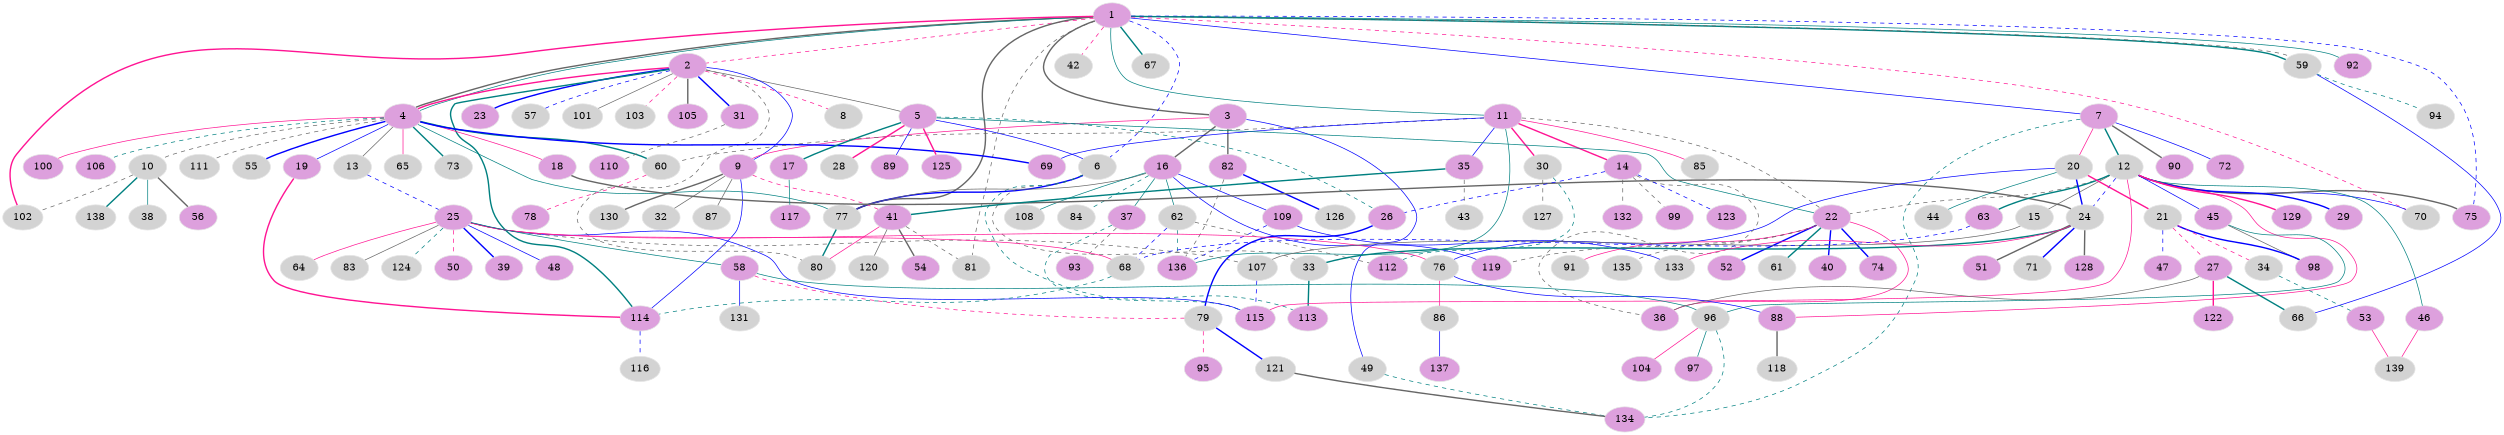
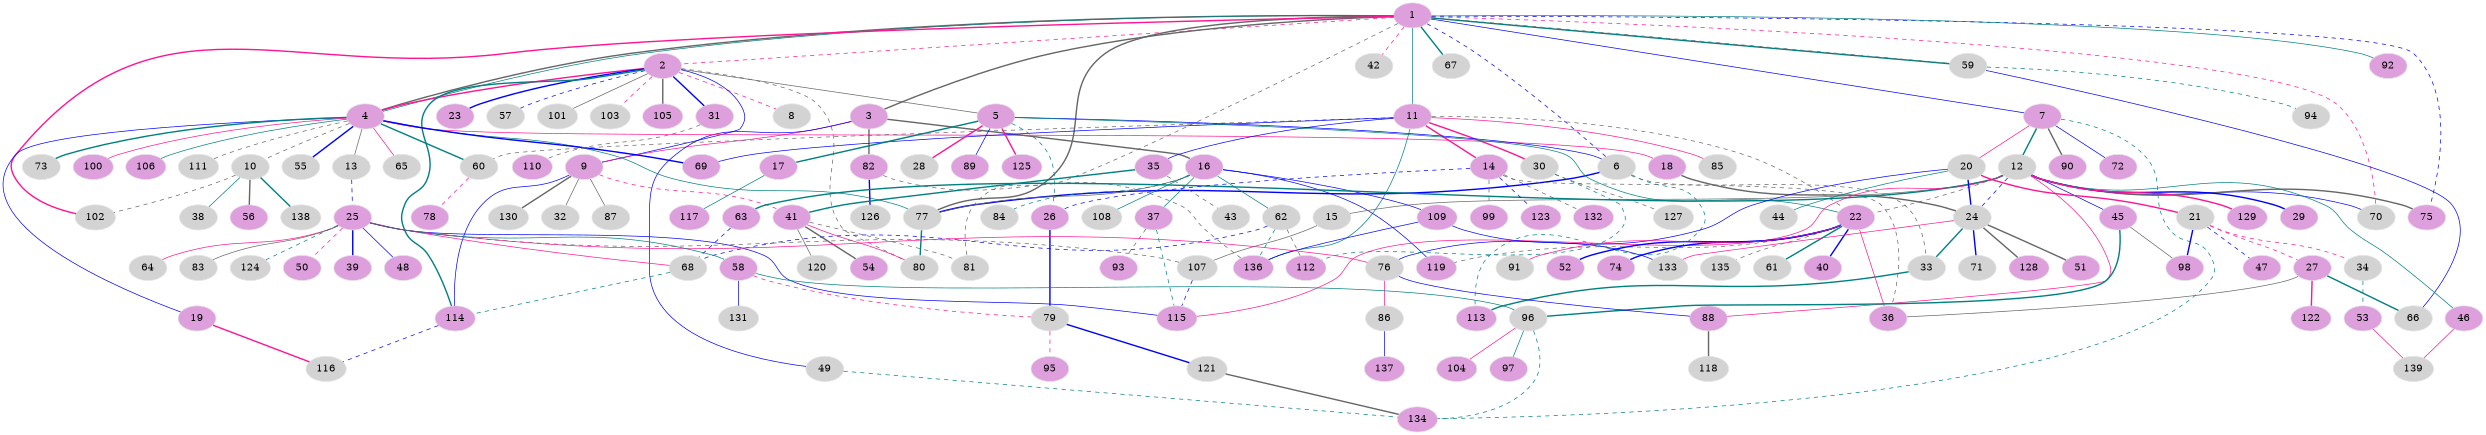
edge "4" -- "106": style dashed -> solid
edge "109" -- "136": style dashed -> solid
edge "45" -- "96": style solid -> bold
edge "19" -- "114": now "19" -- "116"
